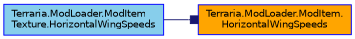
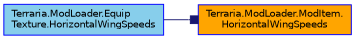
node "Terraria.ModLoader.ModItem Texture.HorizontalWingSpeeds": label "Terraria.ModLoader.ModItem Texture.HorizontalWingSpeeds" -> "Terraria.ModLoader.Equip Texture.HorizontalWingSpeeds"
